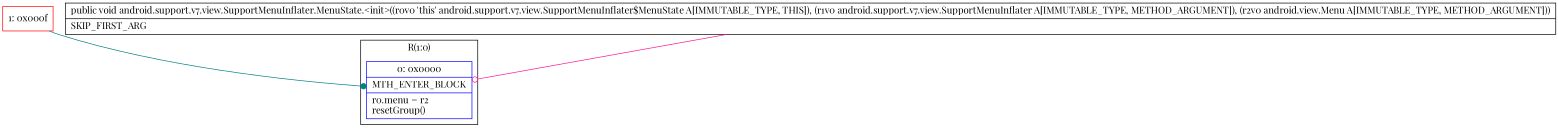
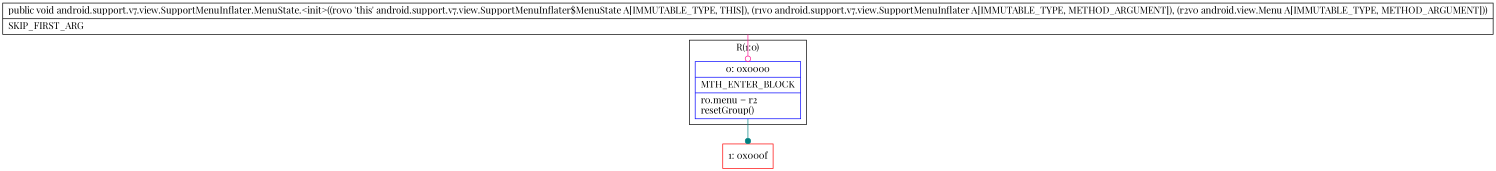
edge "1: 0x000f" -> "0: 0x0000": reversed
